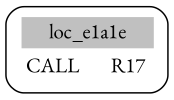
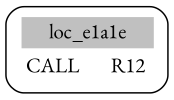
node "loc_e1a1e": text "CALL       R17" -> "CALL       R12"
